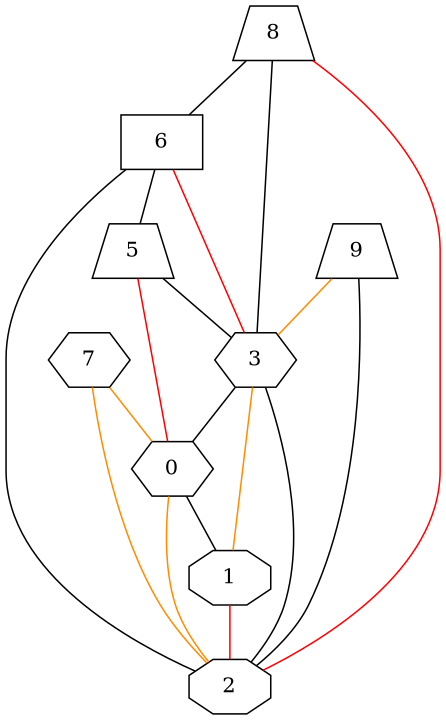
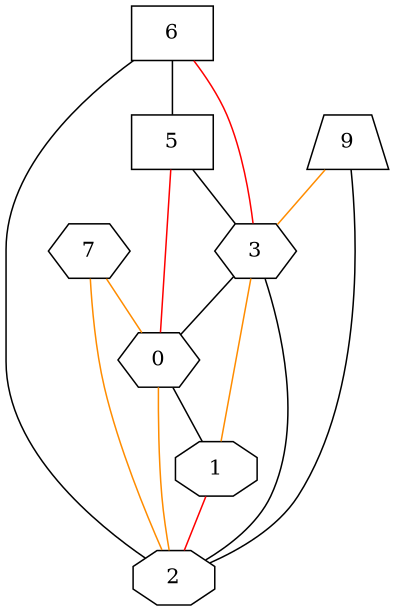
node "8": removed
node "5": shape trapezium -> box
